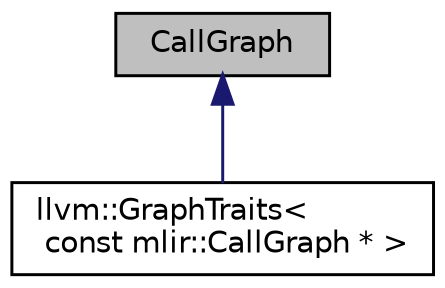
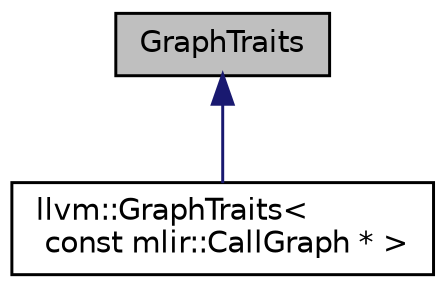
node "CallGraph": label "CallGraph" -> "GraphTraits"
